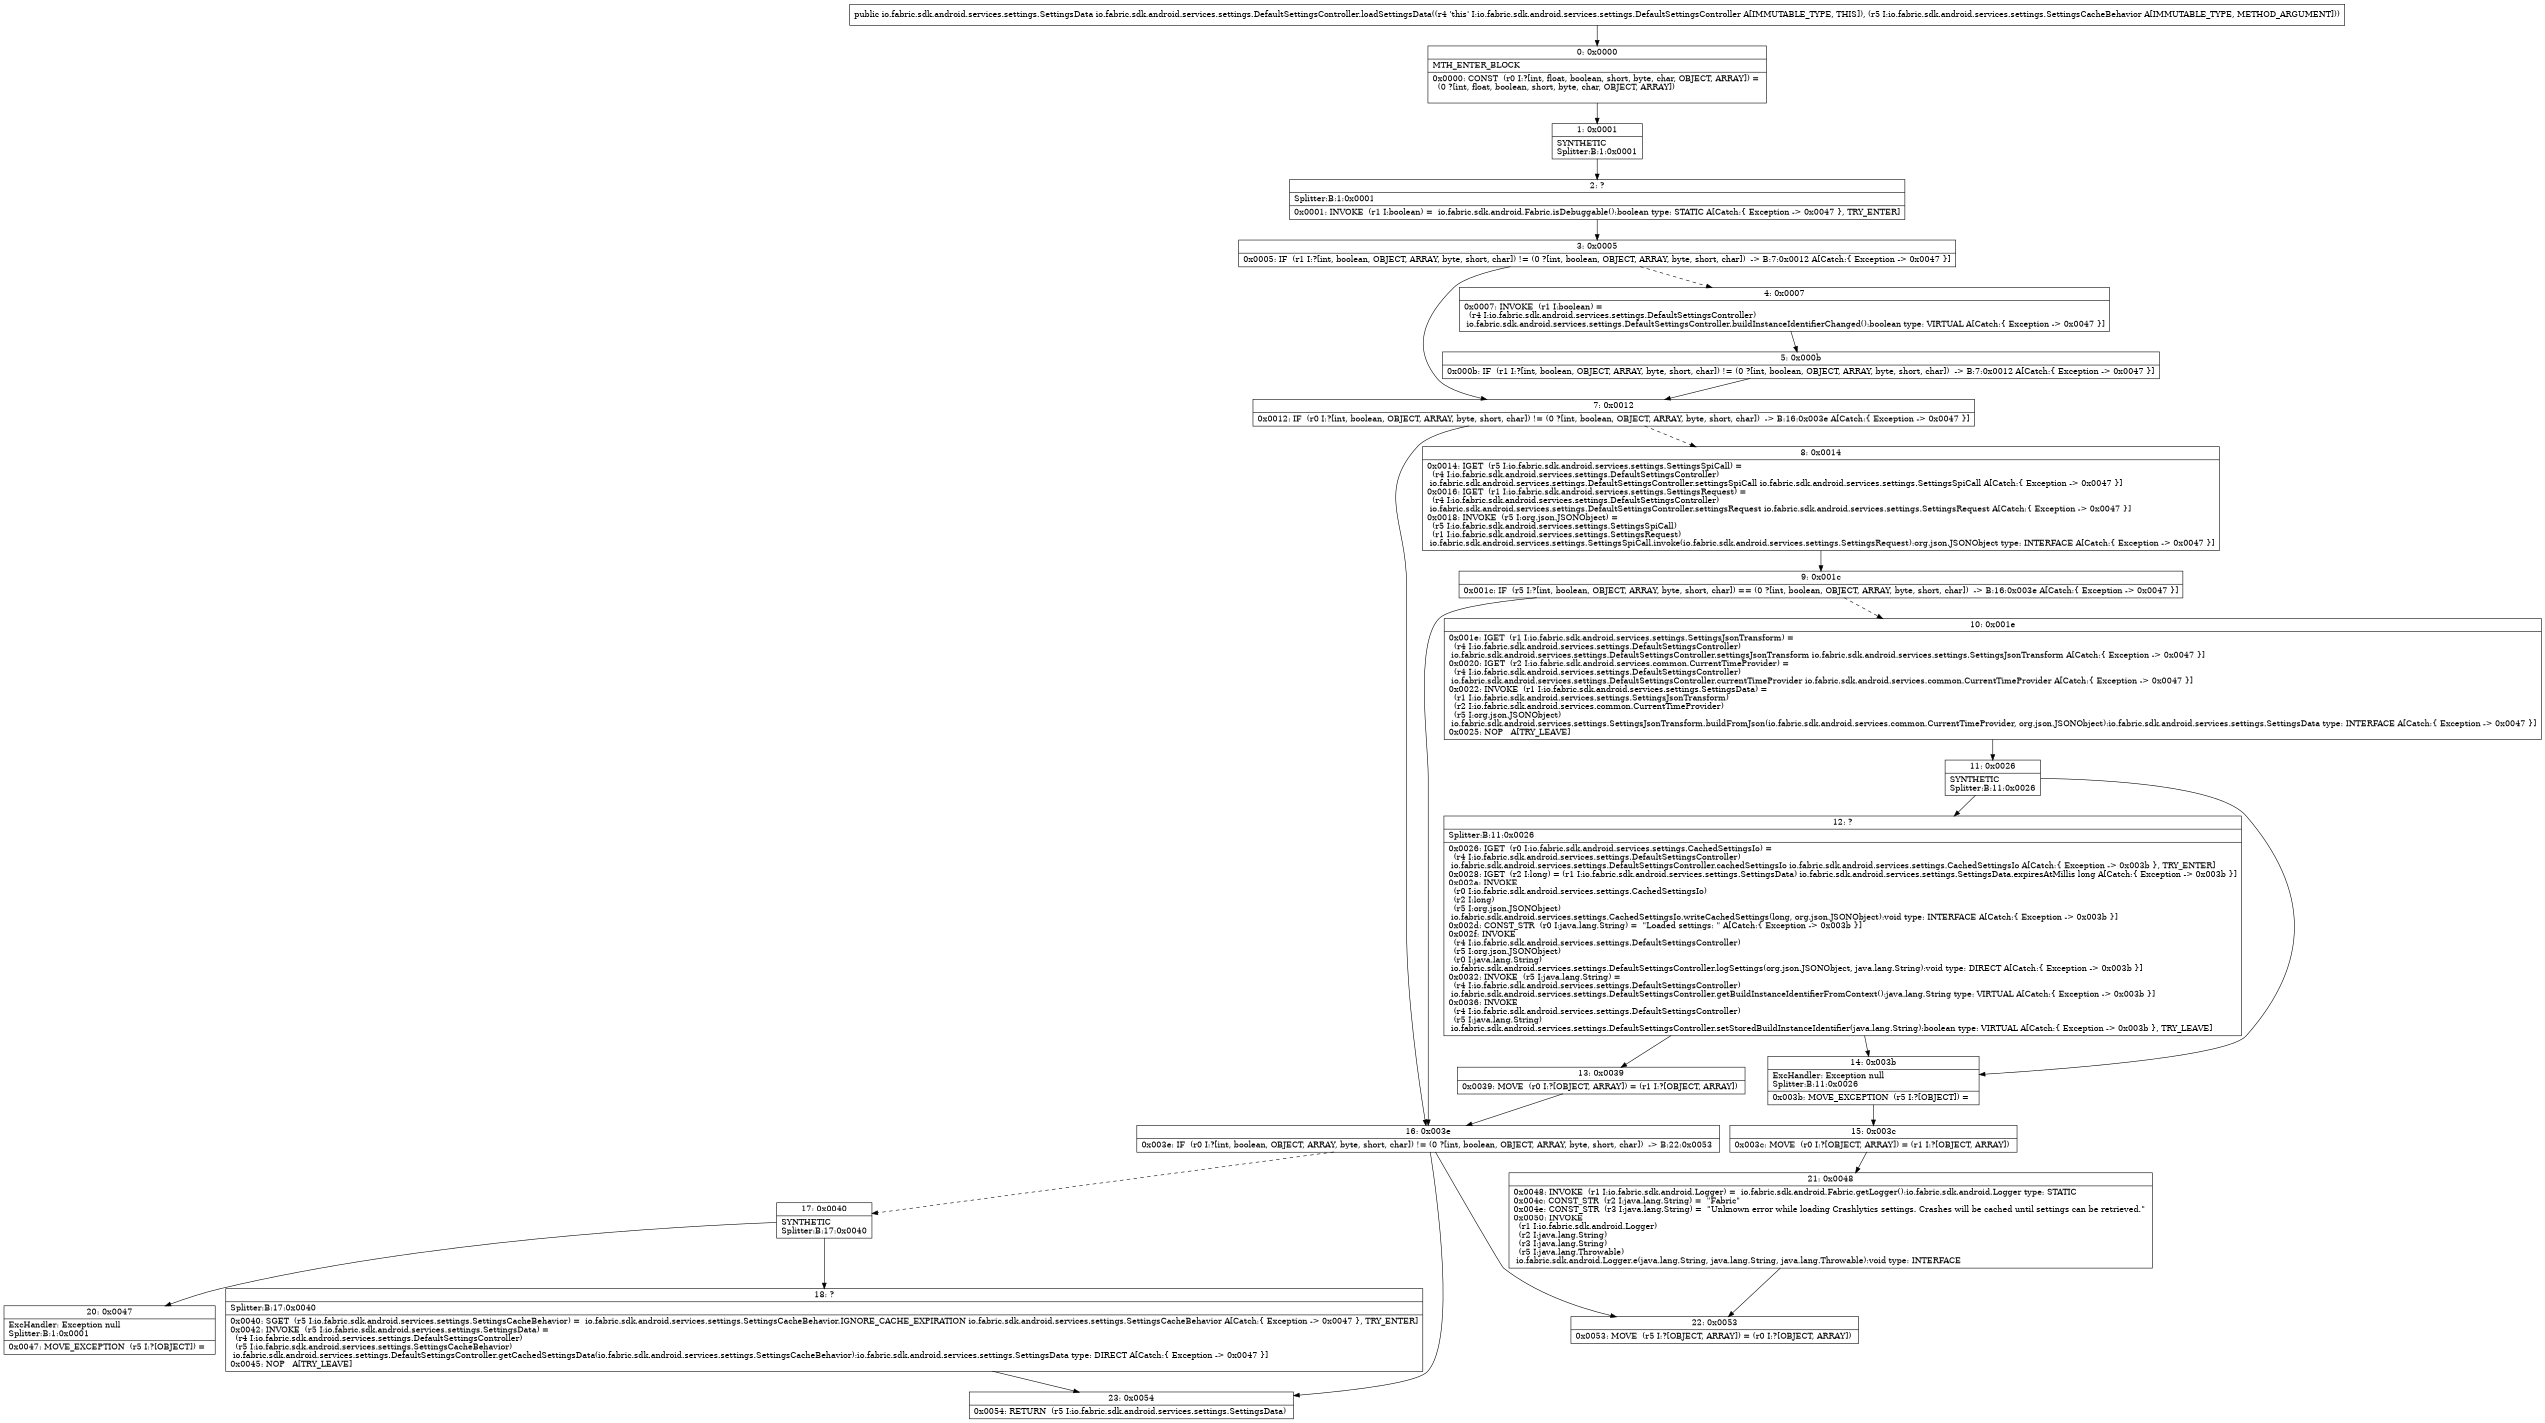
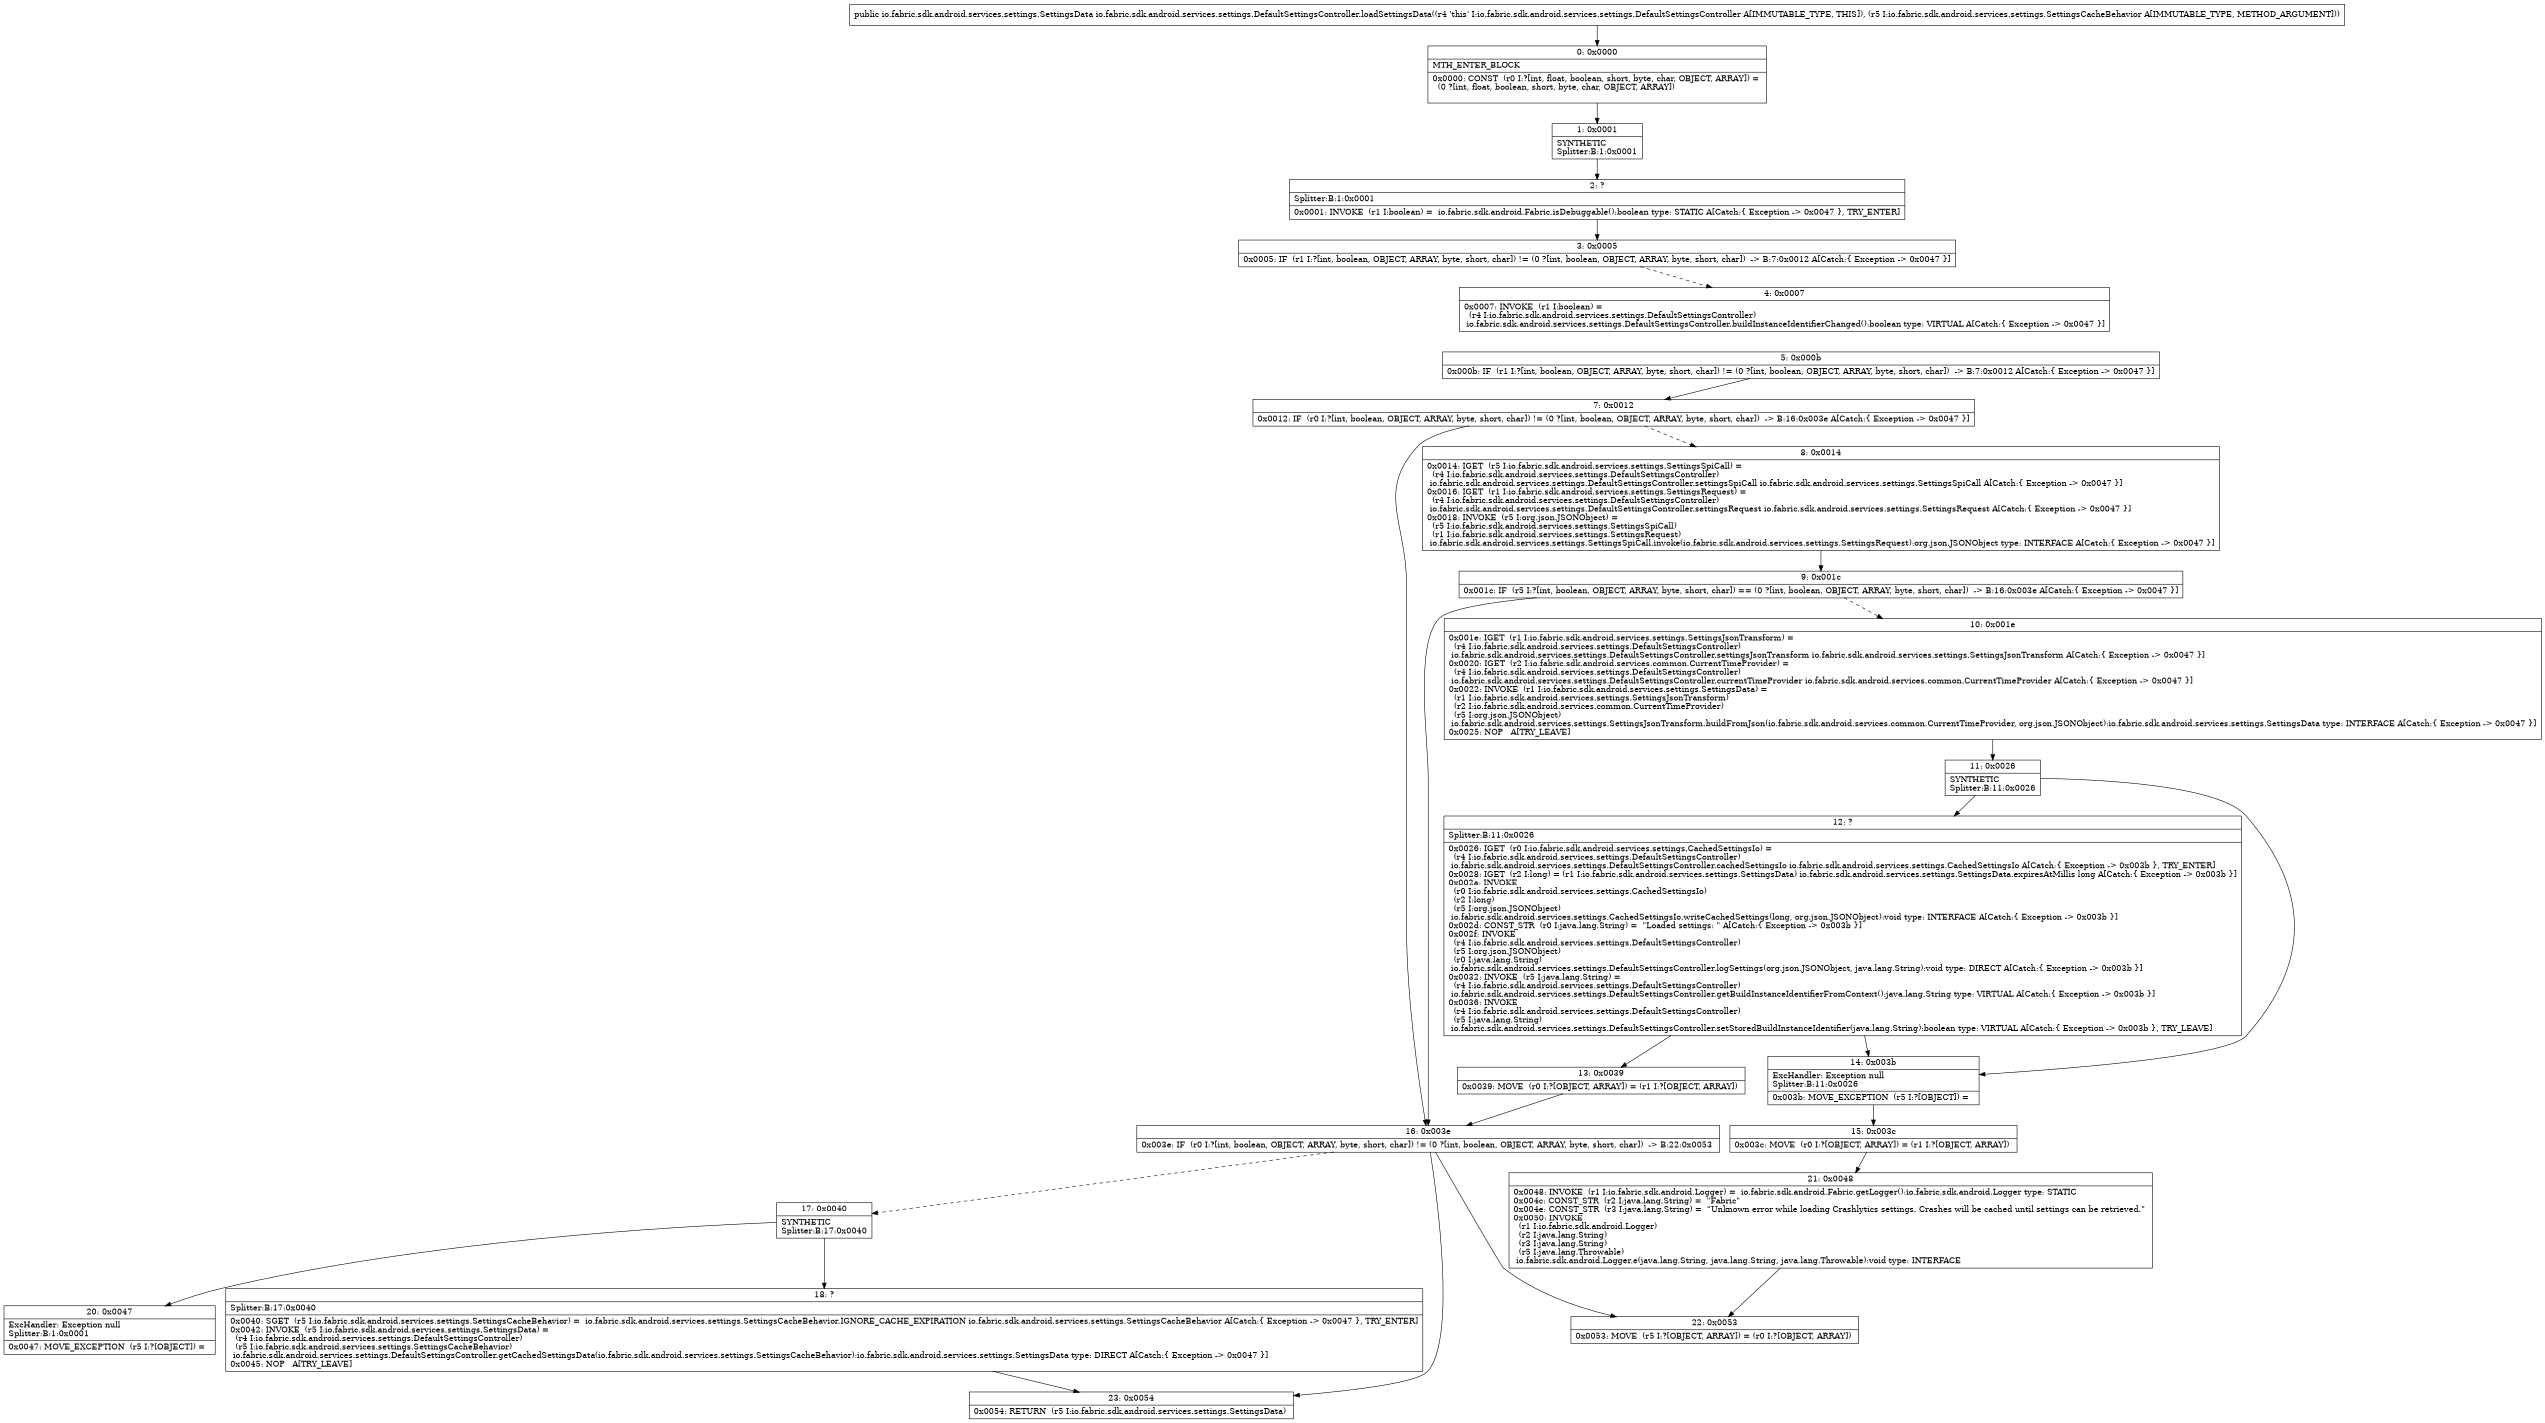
edge "3: 0x0005" -> "7: 0x0012": removed
edge "4: 0x0007" -> "5: 0x000b": removed
